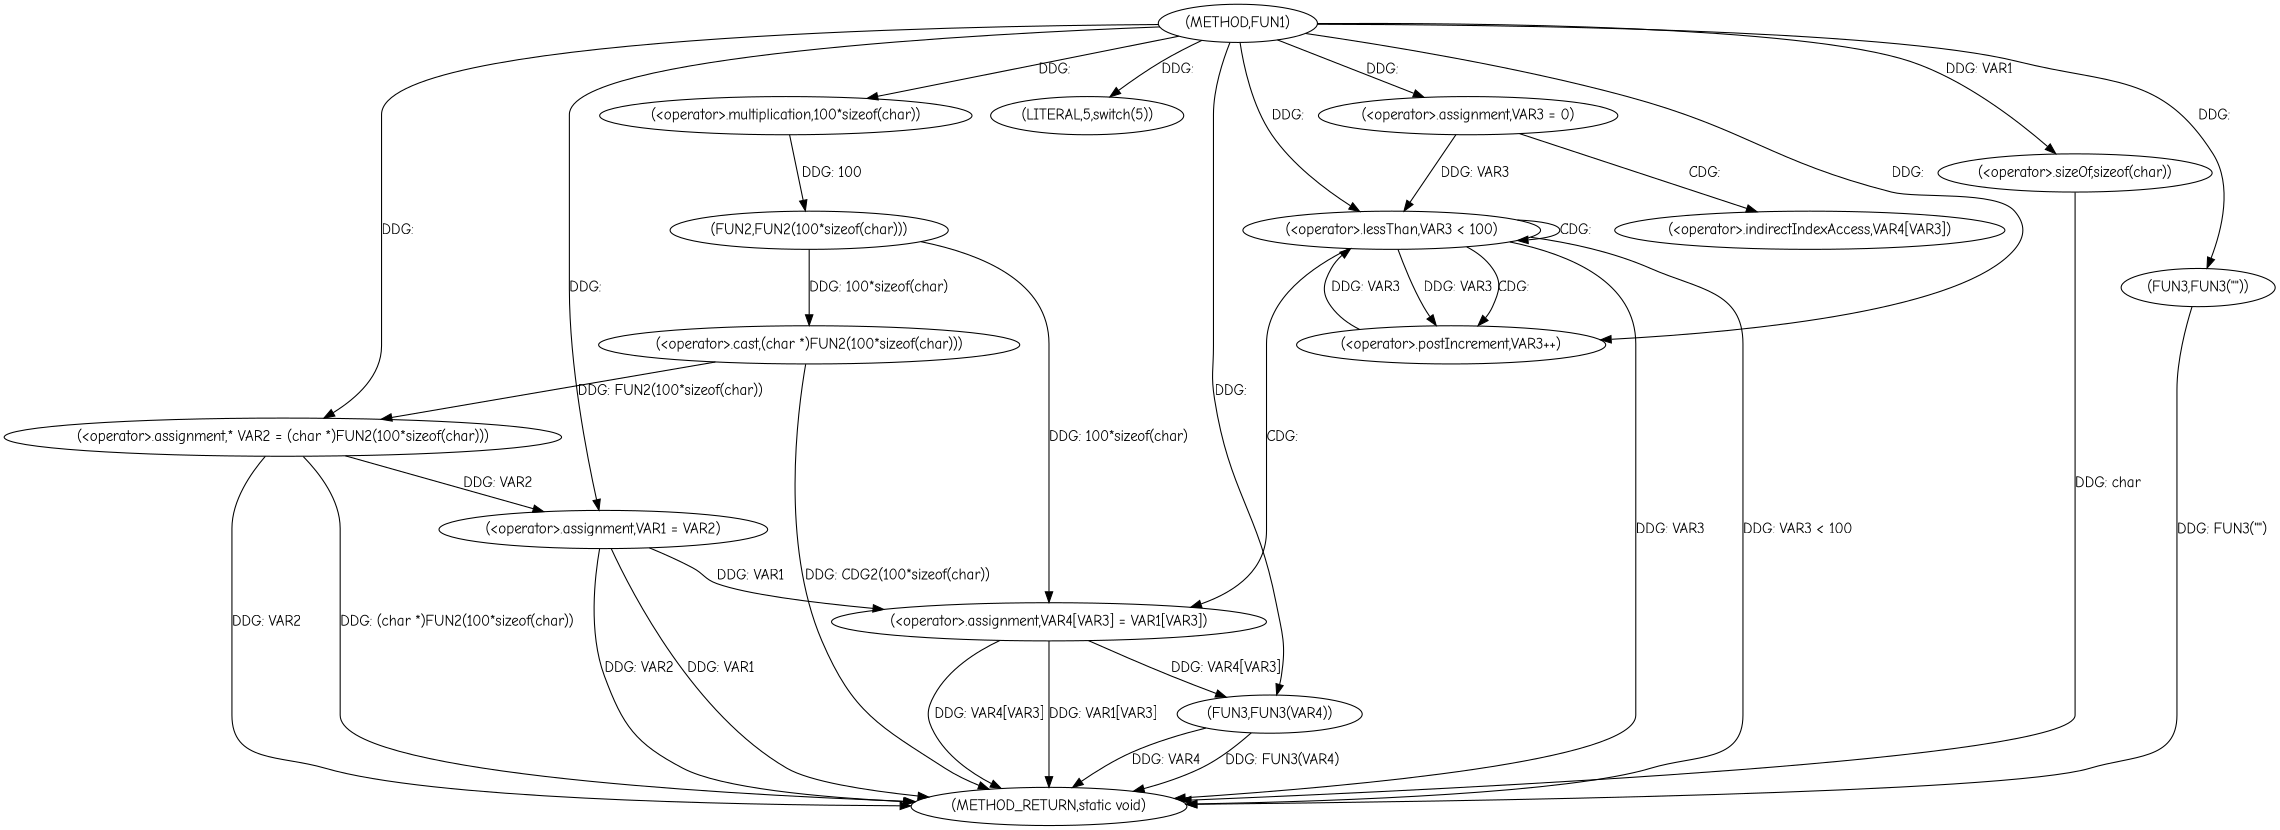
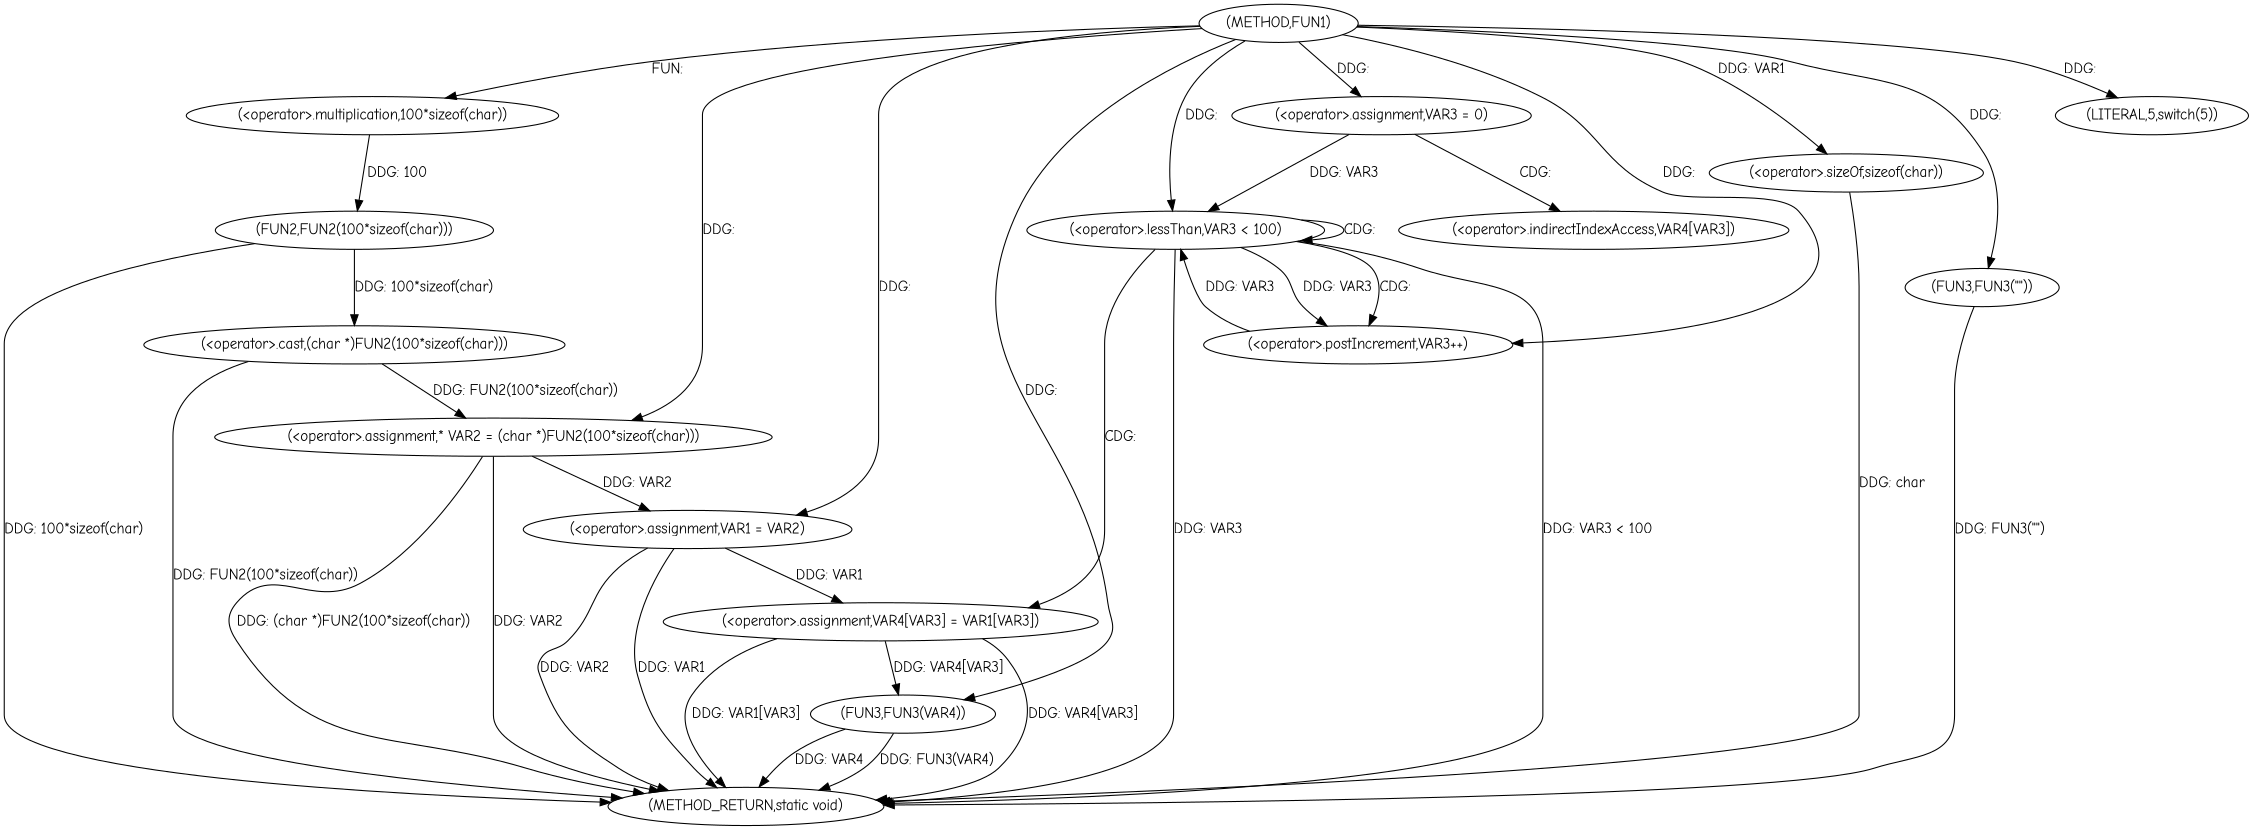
edge "(METHOD,FUN1)" -> "(<operator>.multiplication,100*sizeof(char))": label "DDG: " -> "FUN: "
edge "(FUN2,FUN2(100*sizeof(char)))" -> "(<operator>.assignment,VAR4[VAR3] = VAR1[VAR3])": now "(FUN2,FUN2(100*sizeof(char)))" -> "(METHOD_RETURN,static void)"
edge "(<operator>.cast,(char *)FUN2(100*sizeof(char)))" -> "(METHOD_RETURN,static void)": label "DDG: CDG2(100*sizeof(char))" -> "DDG: FUN2(100*sizeof(char))"
